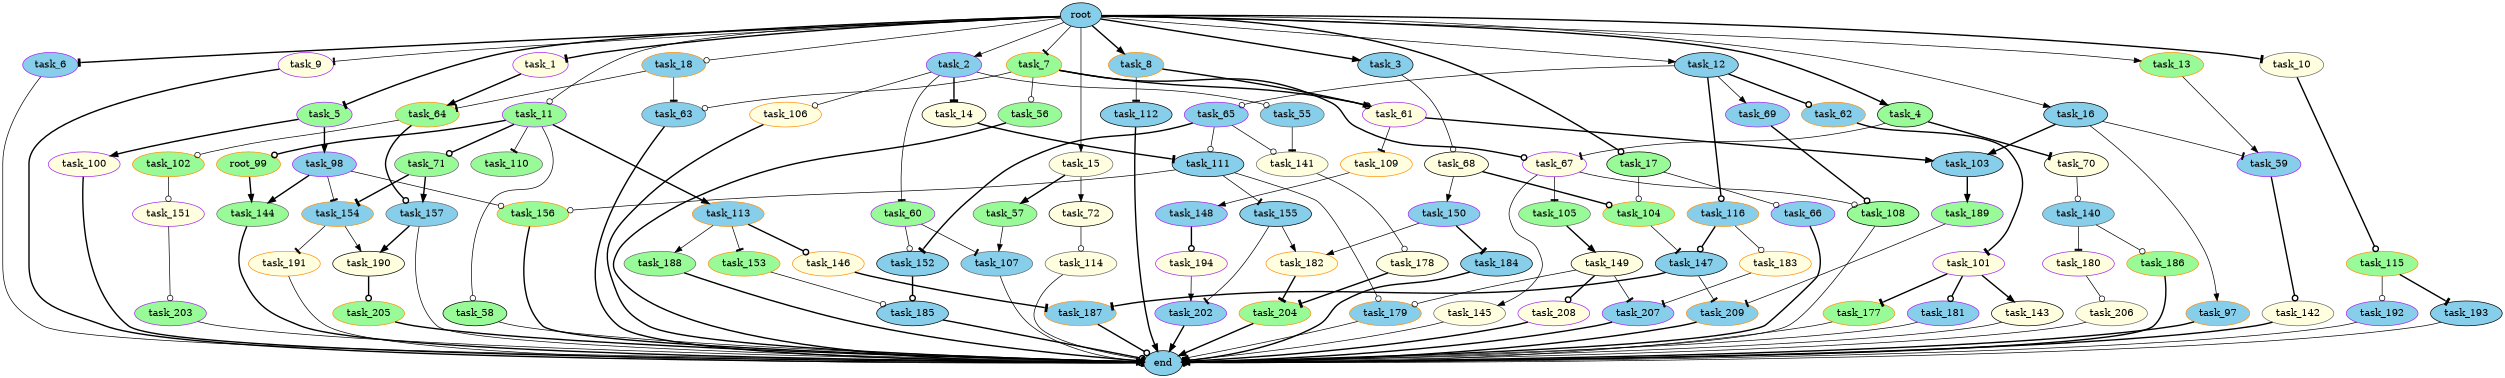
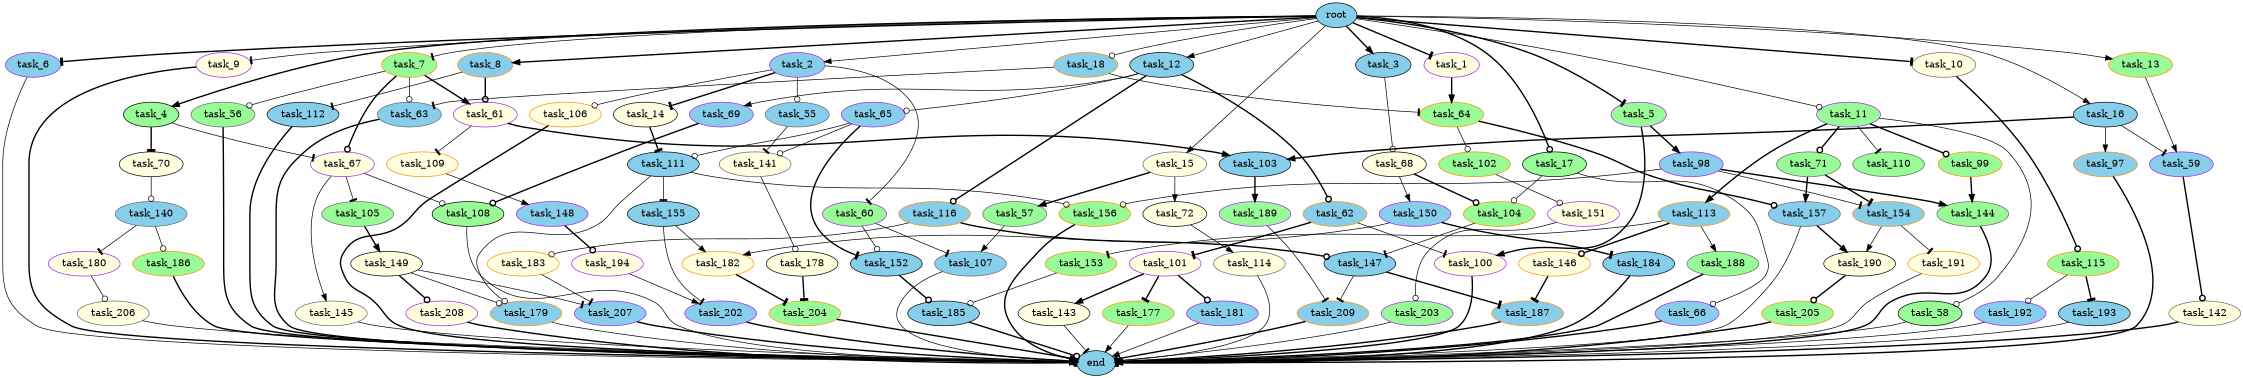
node "root_99": label "root_99" -> "task_99"
edge "task_72" -> "task_114": arrowhead odot -> normal
edge "task_62" -> "task_100": added
